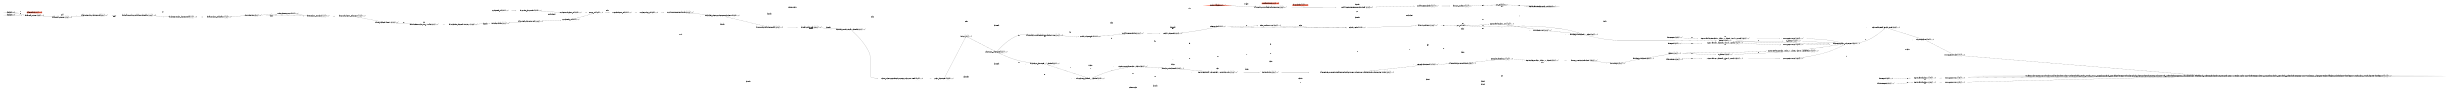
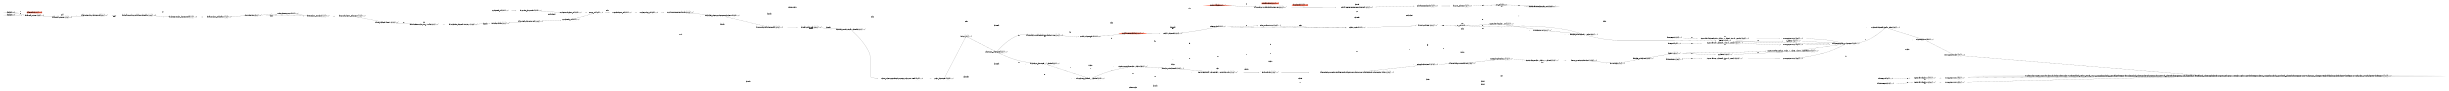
edge "deleteSnapshotViaManageSnapshotScript['0', '0', '1']" -> "KVMPhysicalDisk snapshotDisk@@@2@@@['0', '0', '1']": label "newSnapshot" -> "true"
node "command.add(NAME_OPTION,snapshotName)@@@72@@@['1', '1', '0']": fillcolor white -> tomato
